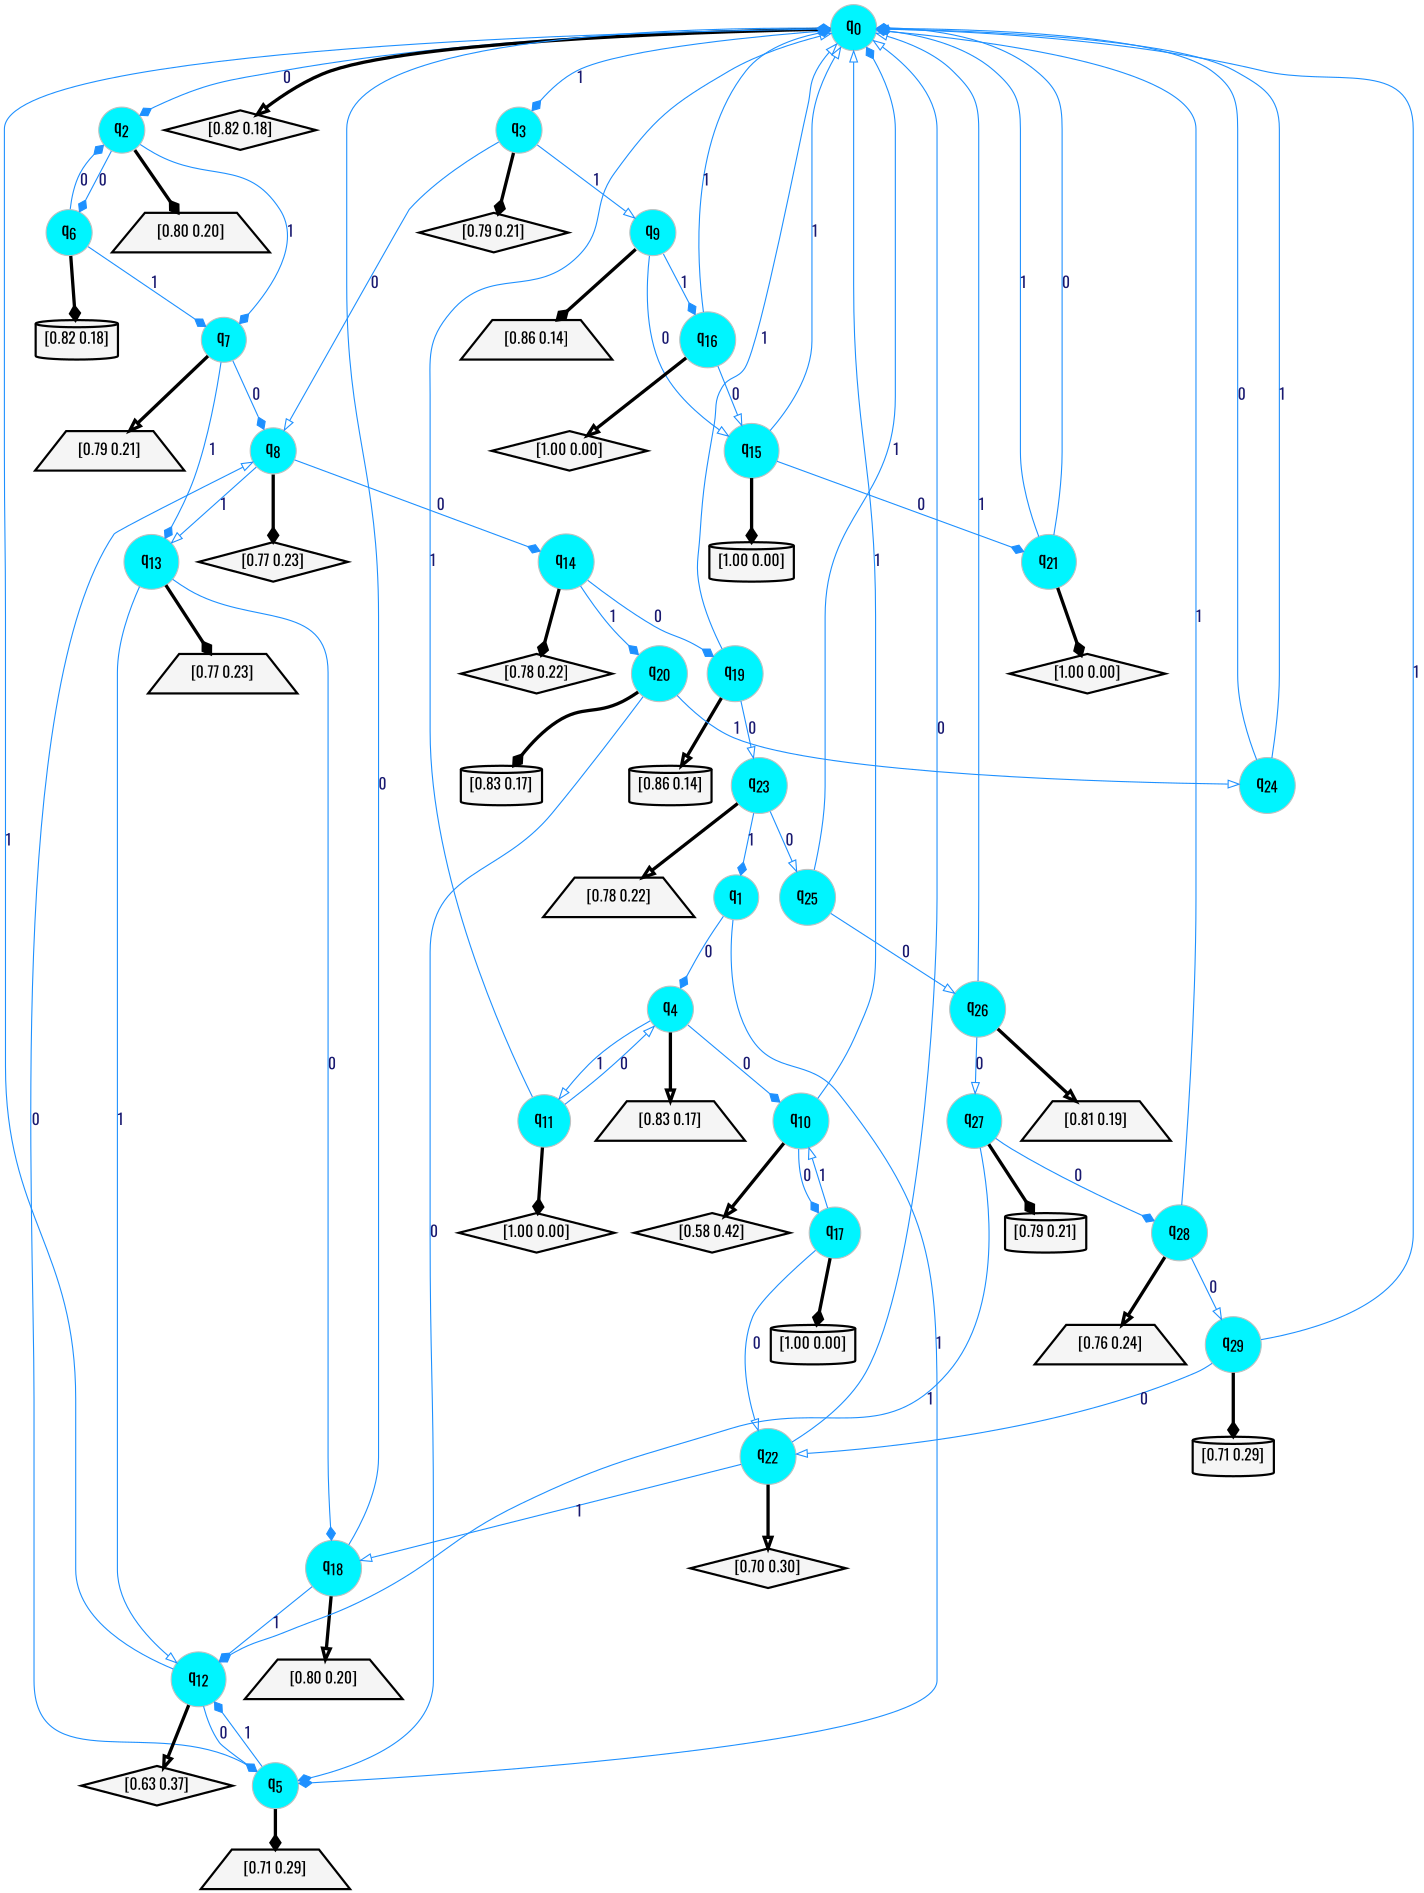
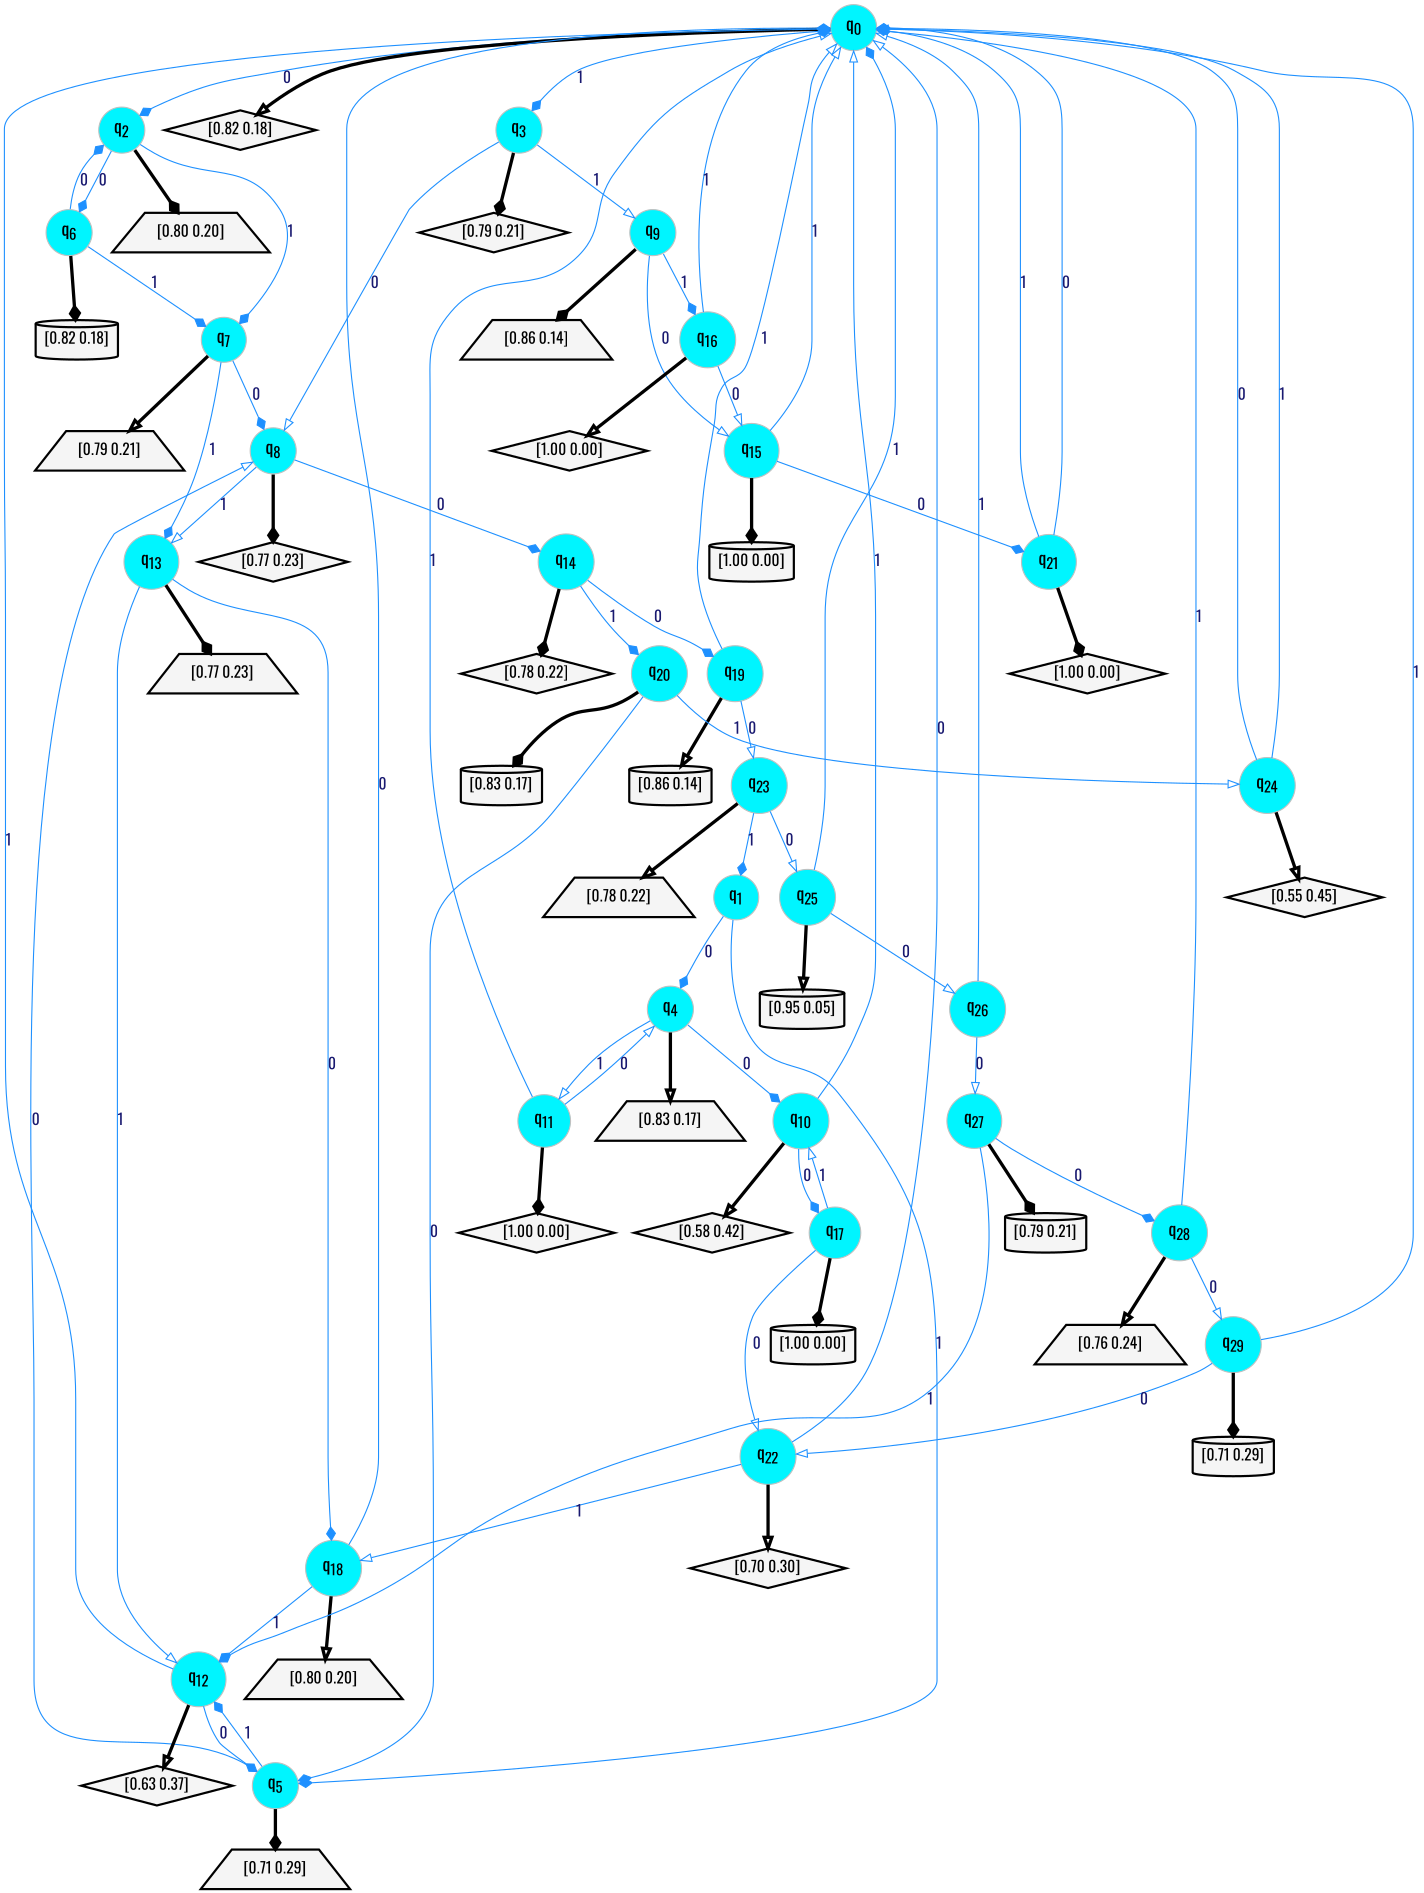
node "[0.55 0.45]": added
node "[0.95 0.05]": added
node "[0.81 0.19]": removed
